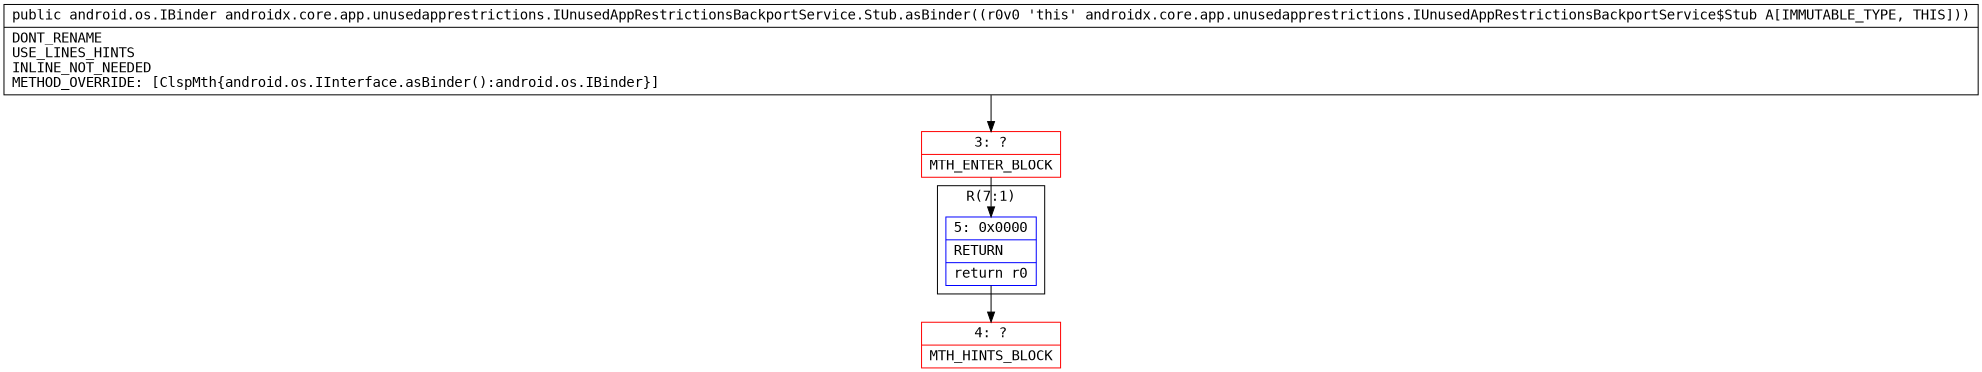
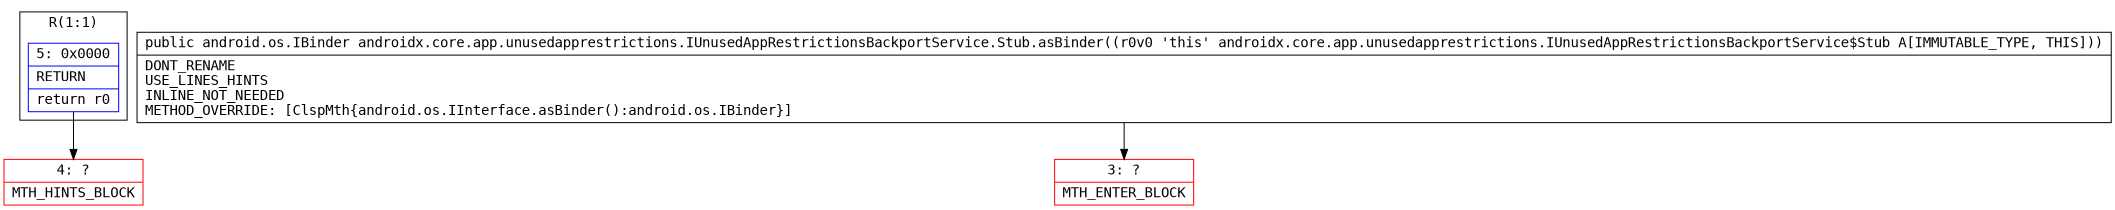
edge "3: ?" -> "5: 0x0000": removed
cluster "R(7:1)": label "R(7:1)" -> "R(1:1)"
